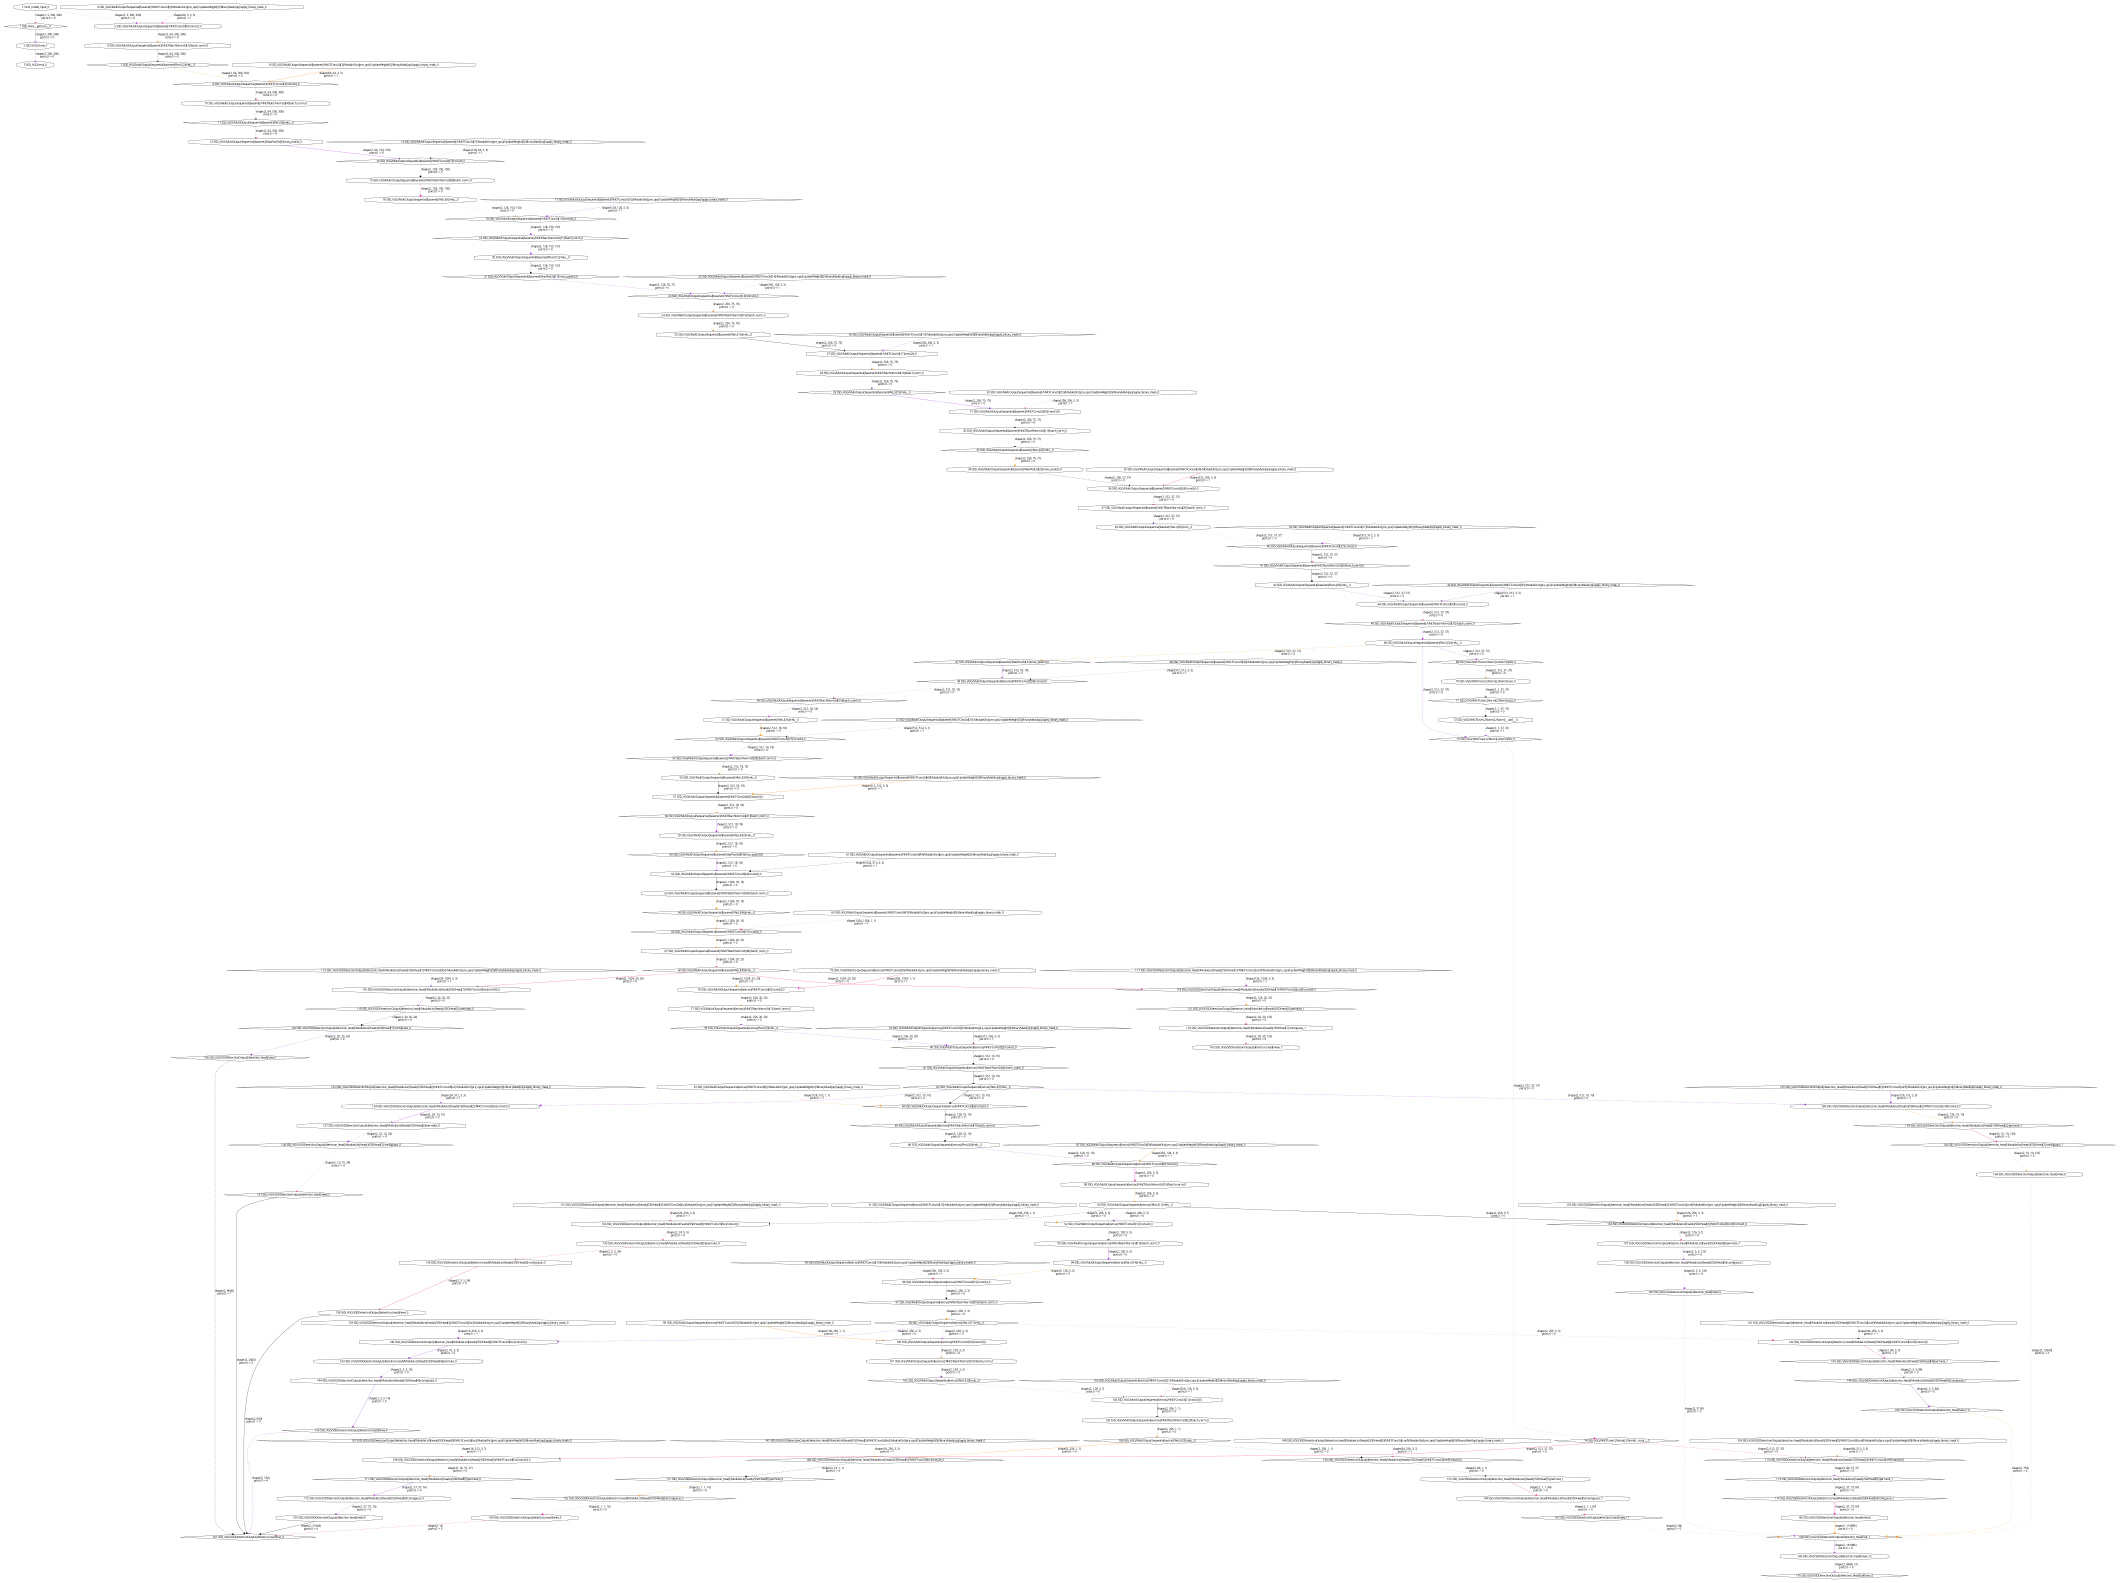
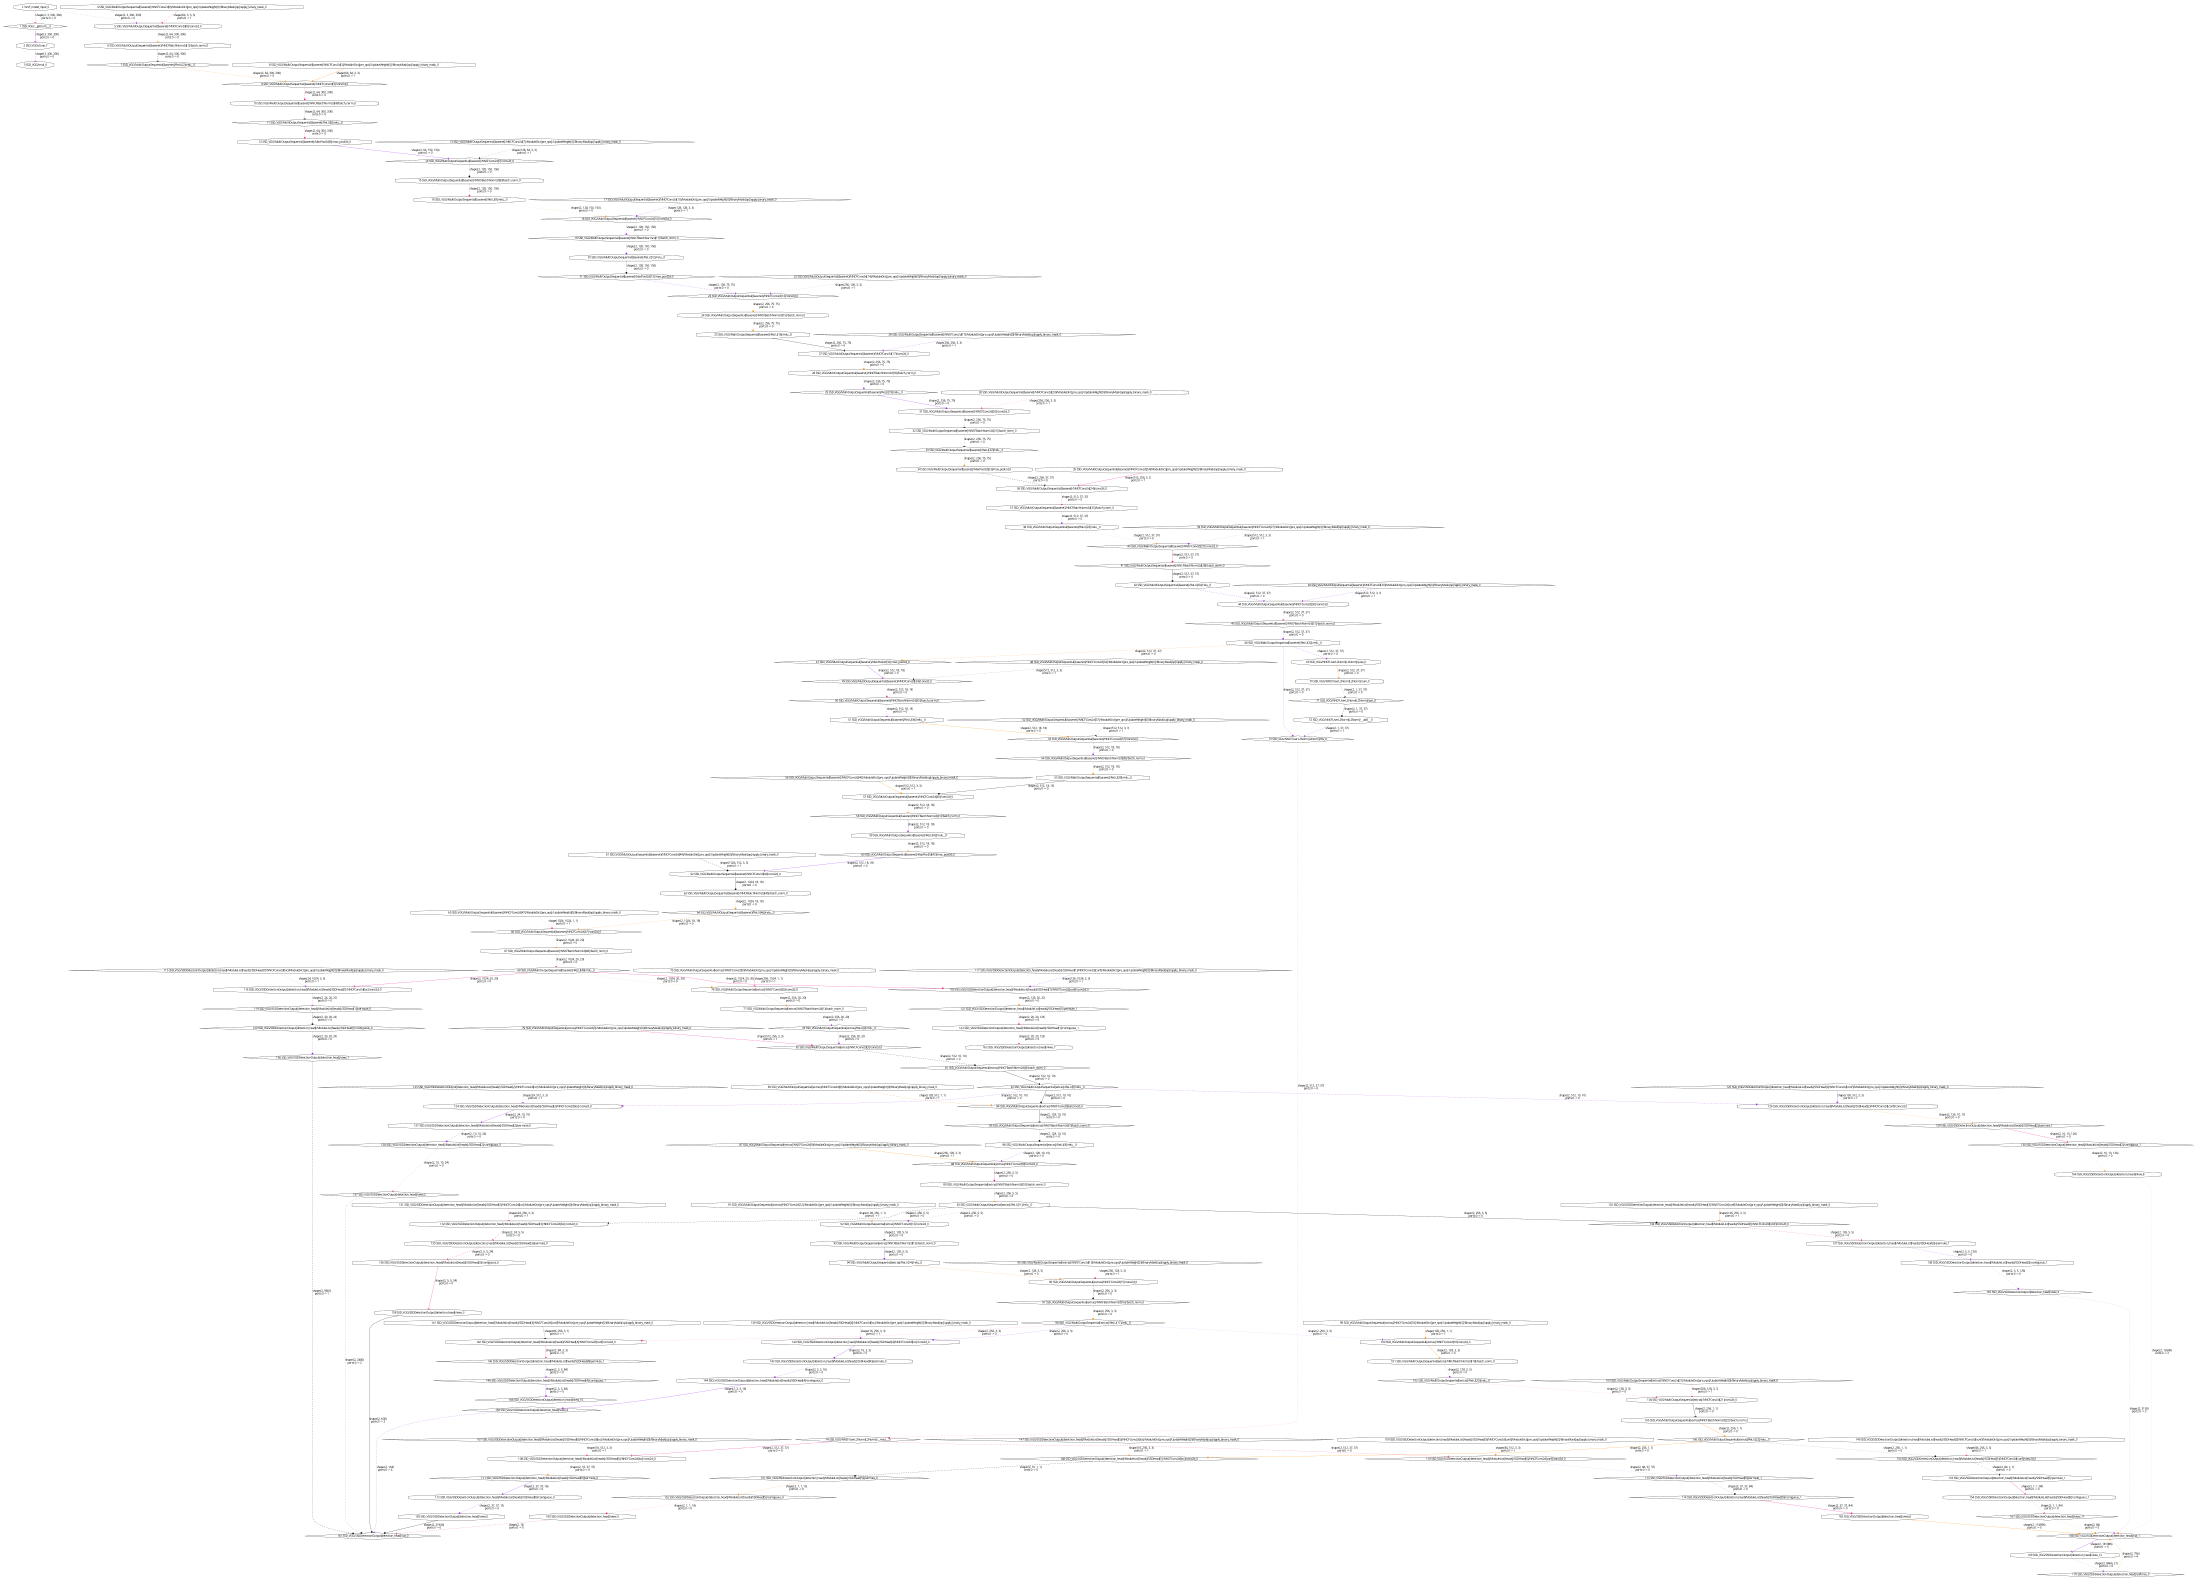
node "69 SSD_VGG/NNCFUserL2Norm[L2Norm]/pow_0": shape diamond -> octagon
edge "157 SSD_VGG/SSDDetectionOutput[detection_head]/view_2" -> "161 SSD_VGG/SSDDetectionOutput[detection_head]/cat_0": style solid -> dotted
edge "166 SSD_VGG/SSDDetectionOutput[detection_head]/view_10" -> "168 SSD_VGG/SSDDetectionOutput[detection_head]/cat_1": now "170 SSD_VGG/SSDDetectionOutput[detection_head]/softmax_0" -> "168 SSD_VGG/SSDDetectionOutput[detection_head]/cat_1"
